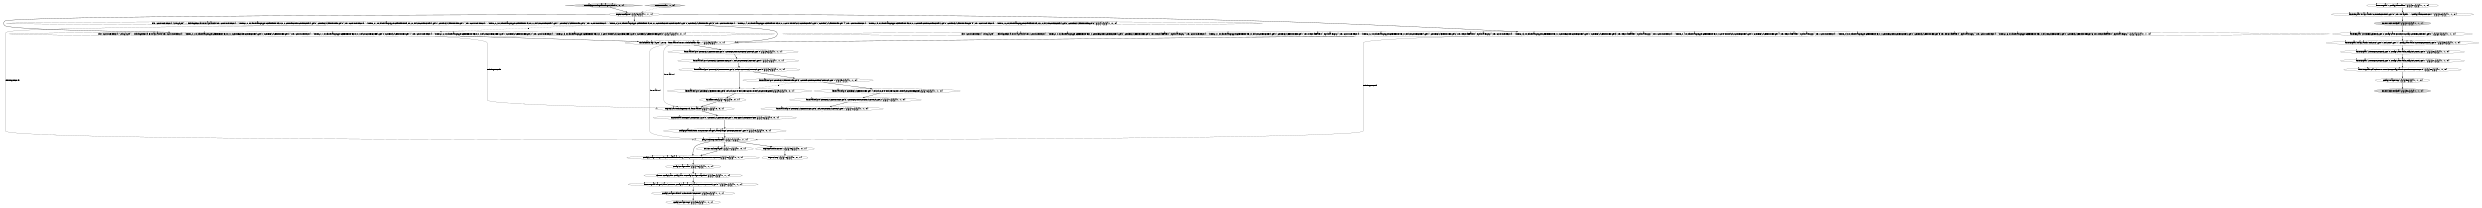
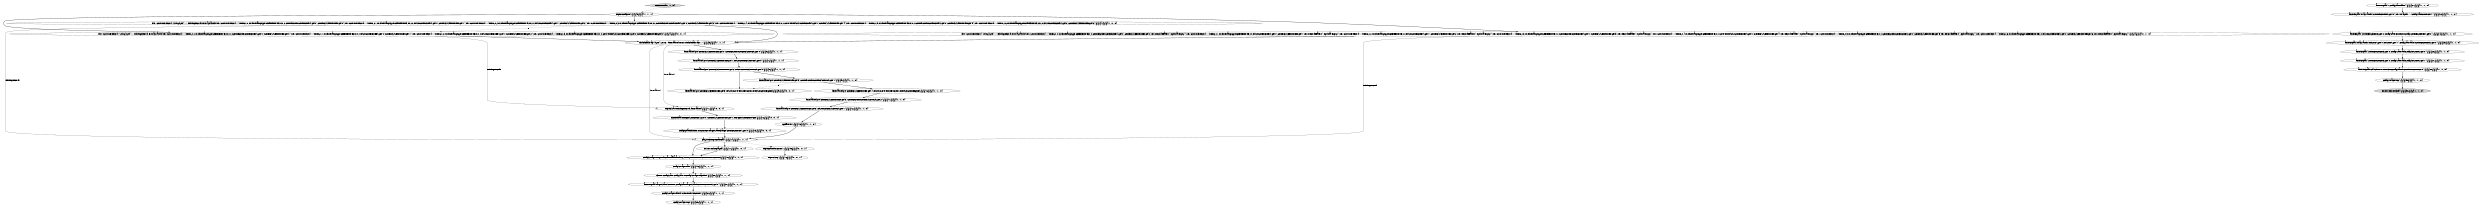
node "testBackgroundUpdateTargetState['0', '0', '1']": removed
node "PowerMock.verifyAll()@@@24@@@['1', '1', '1']": removed
node "logOffset = 5@@@10@@@['0', '0', '1']": removed
node "logOffset = 7@@@13@@@['1', '1', '0']": added
edge "EasyMock.expectLastCall()@@@14@@@['1', '1', '1']" -> "expectPartitionCount(1)@@@15@@@['0', '0', '1']": style bold -> dashed
